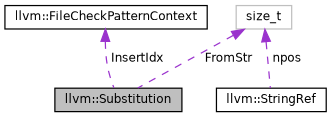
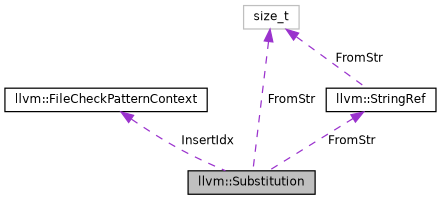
edge "llvm::StringRef" -> "size_t": label " npos" -> " FromStr"
edge "llvm::Substitution" -> "llvm::StringRef": added, label "FromStr"
